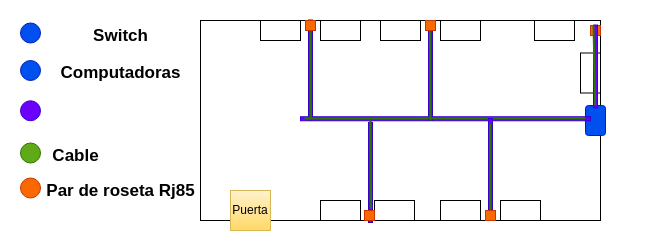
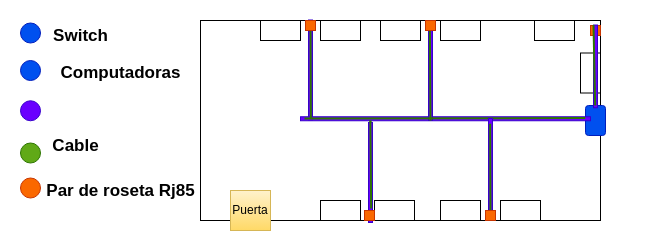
node "Switch": moved (121, 33) -> (81, 33)
node "Cable": moved (76, 153) -> (76, 143)
